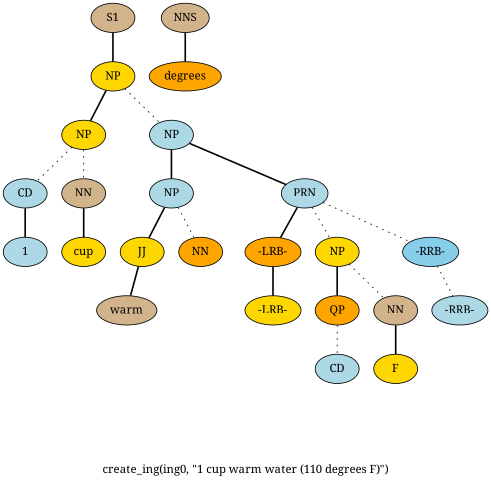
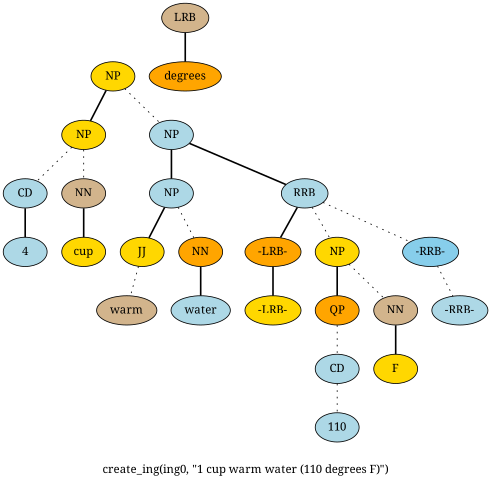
node "S1": removed
node "NNS": label "NNS" -> "LRB"
node "PRN": label "PRN" -> "RRB"
node "1": label "1" -> "4"
edge "JJ" -- "warm": style bold -> dotted
node "water": added
node "110": added
